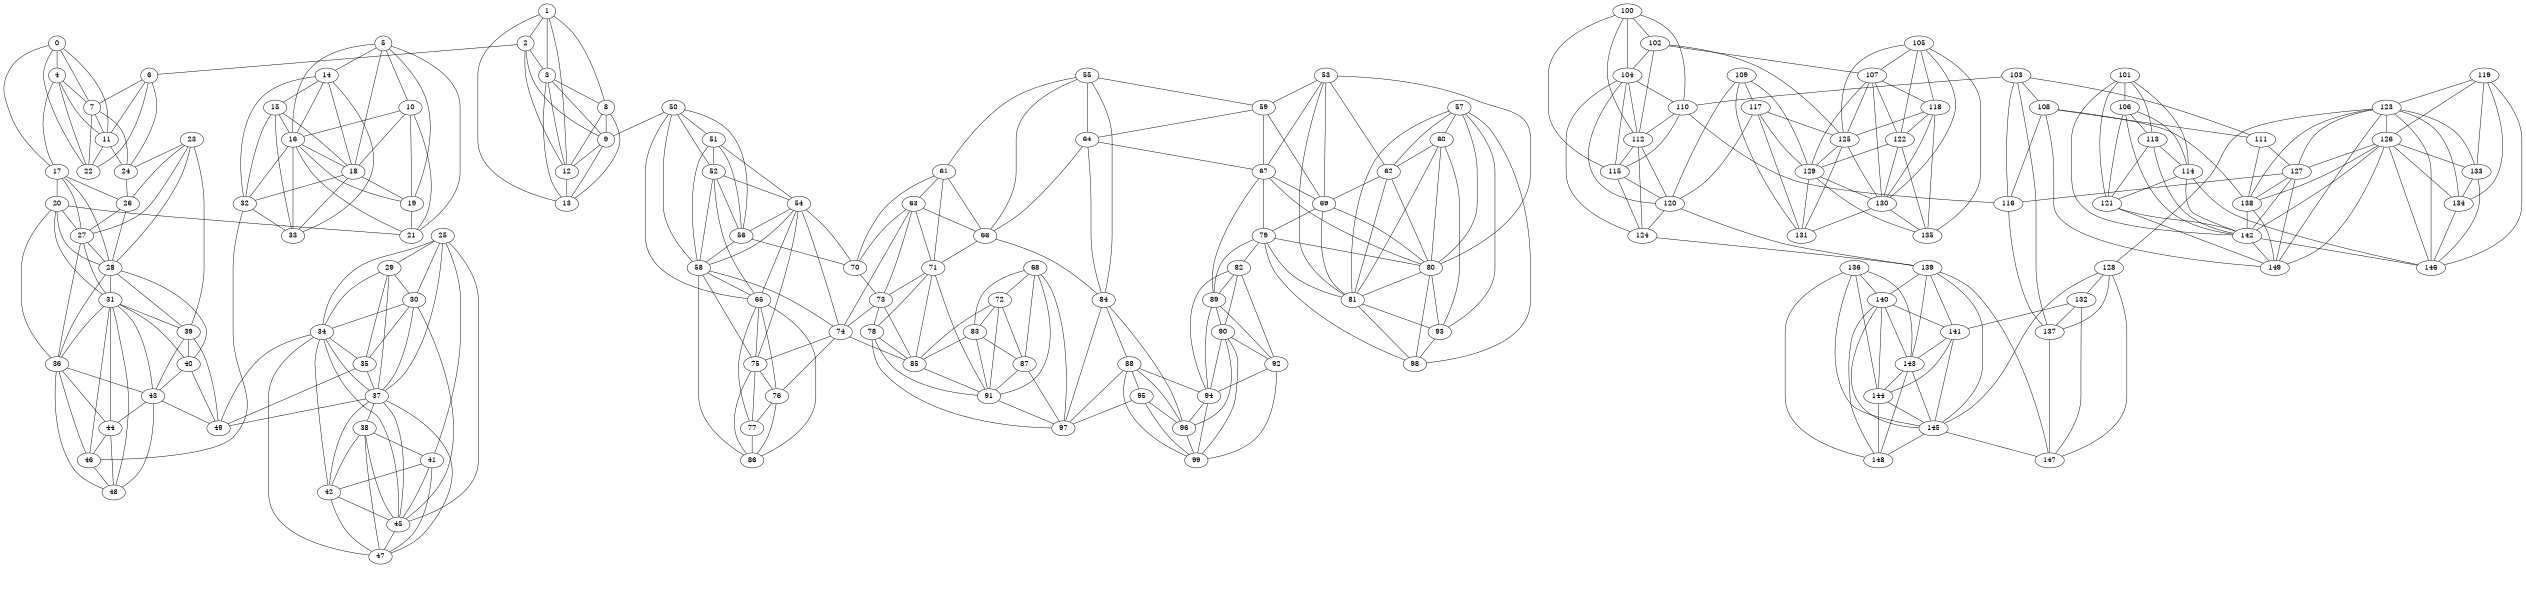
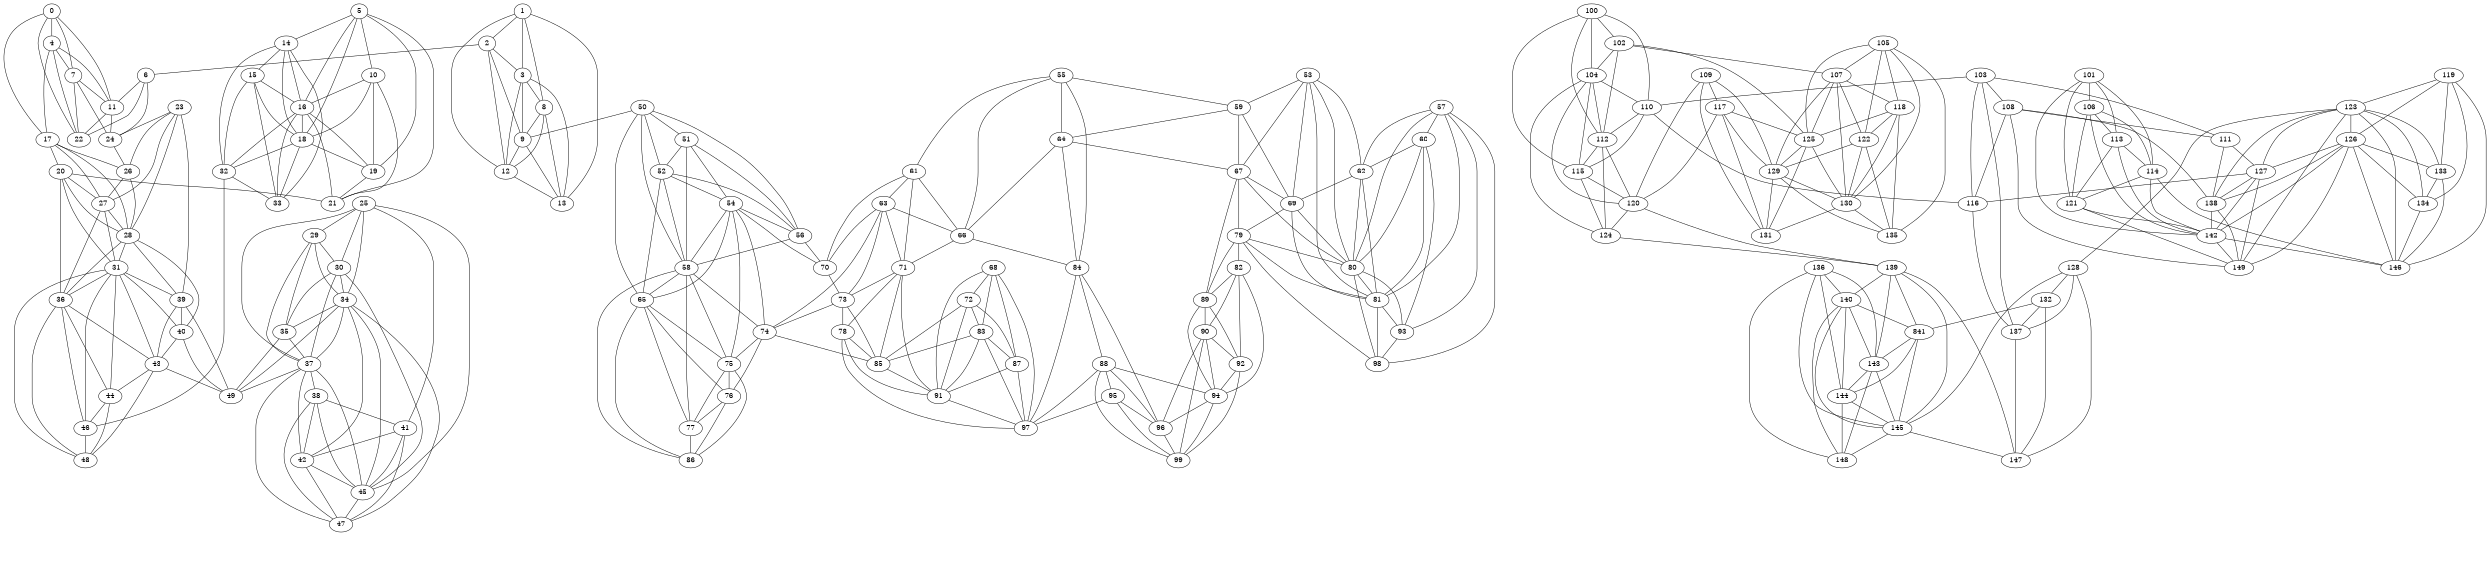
edge "6" -- "7": removed
node "141": label "141" -> "841"
edge "58" -- "77": added
edge "83" -- "97": added
